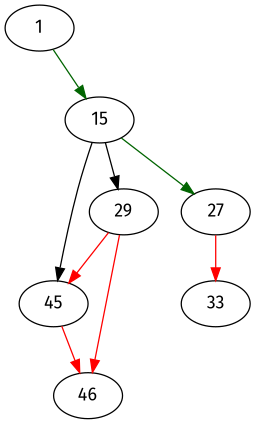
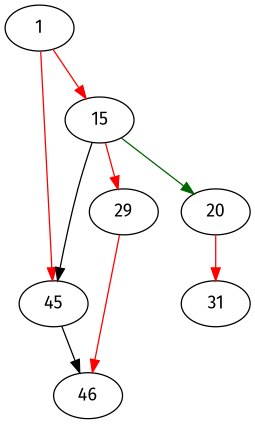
edge "1" -> "15": color darkgreen -> red
edge "15" -> "29": color black -> red
node "27": label "27" -> "20"
edge "29" -> "45": now "1" -> "45"
node "33": label "33" -> "31"
edge "45" -> "46": color red -> black
